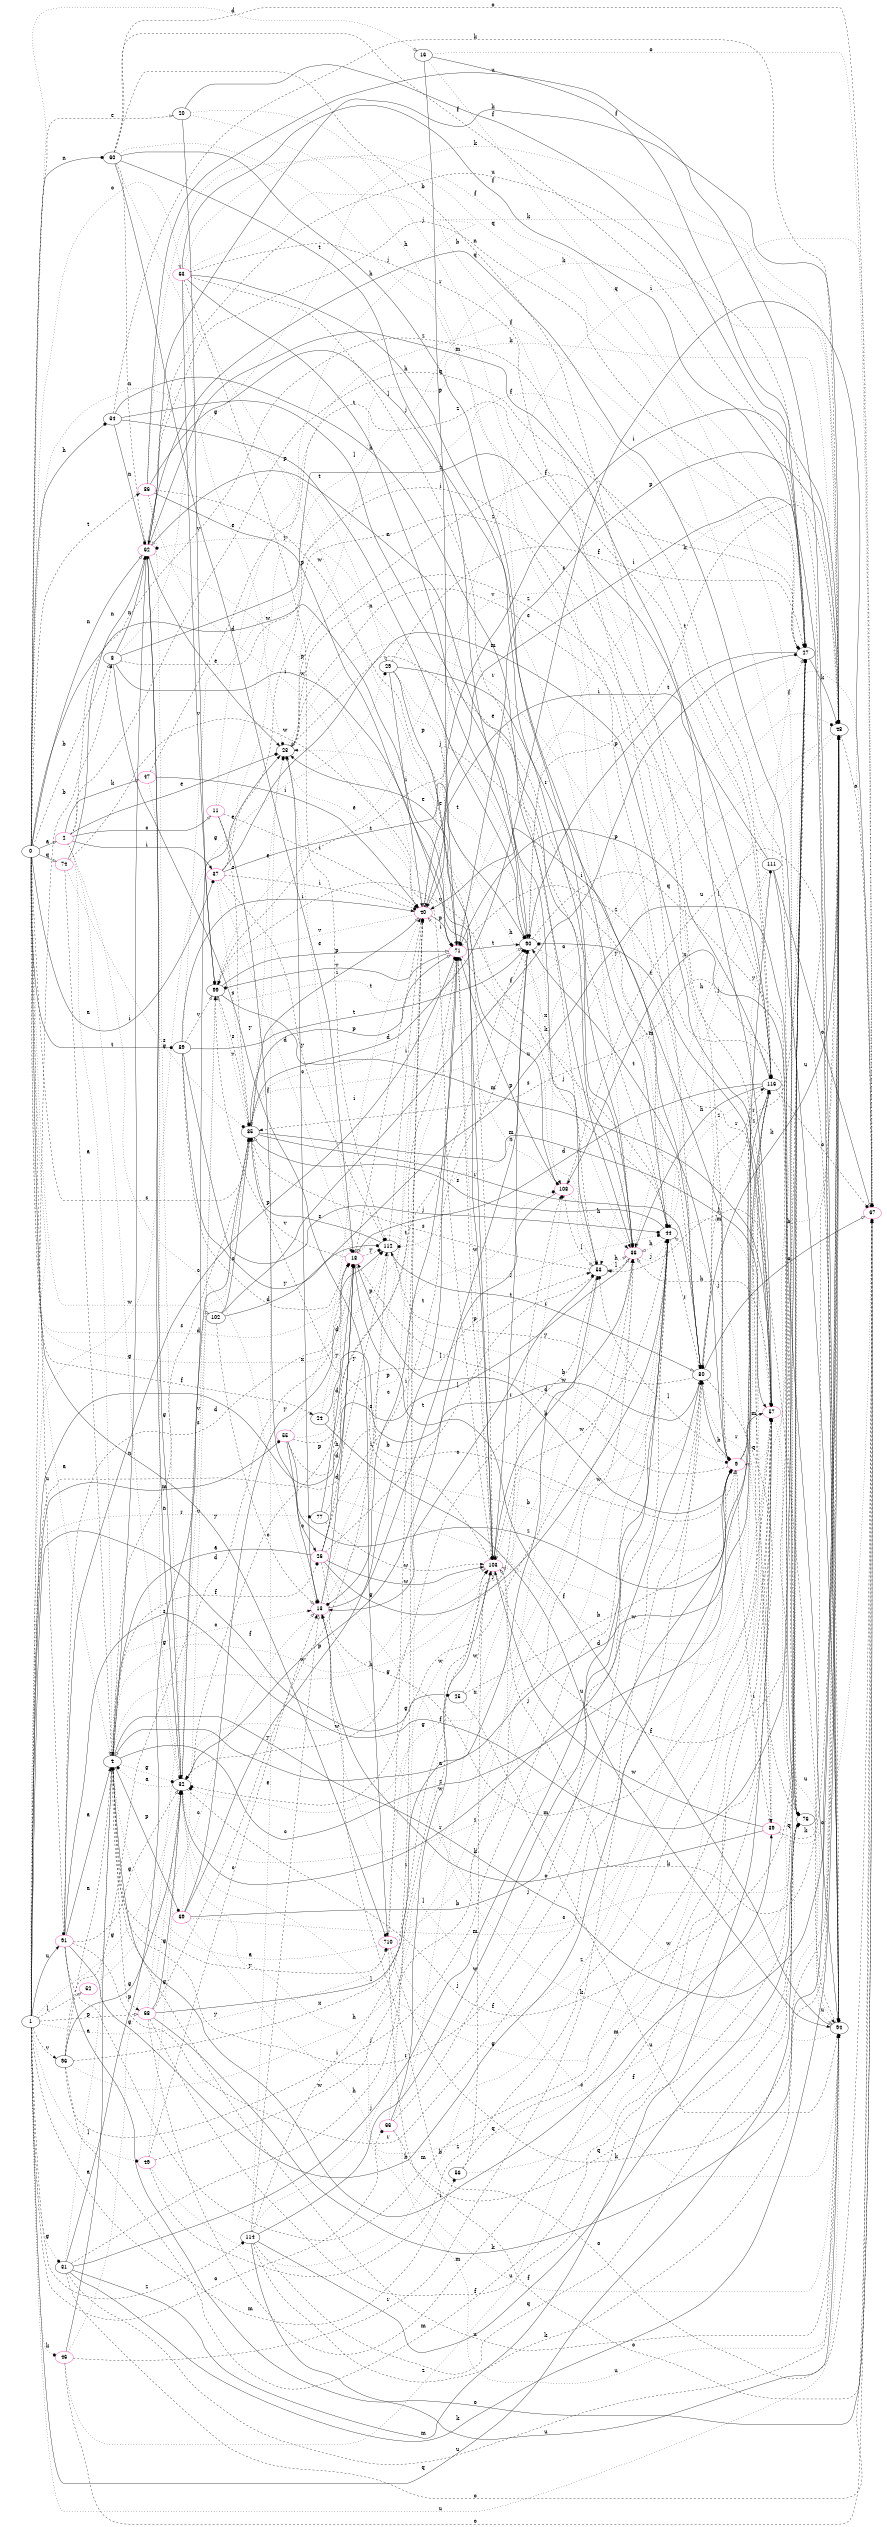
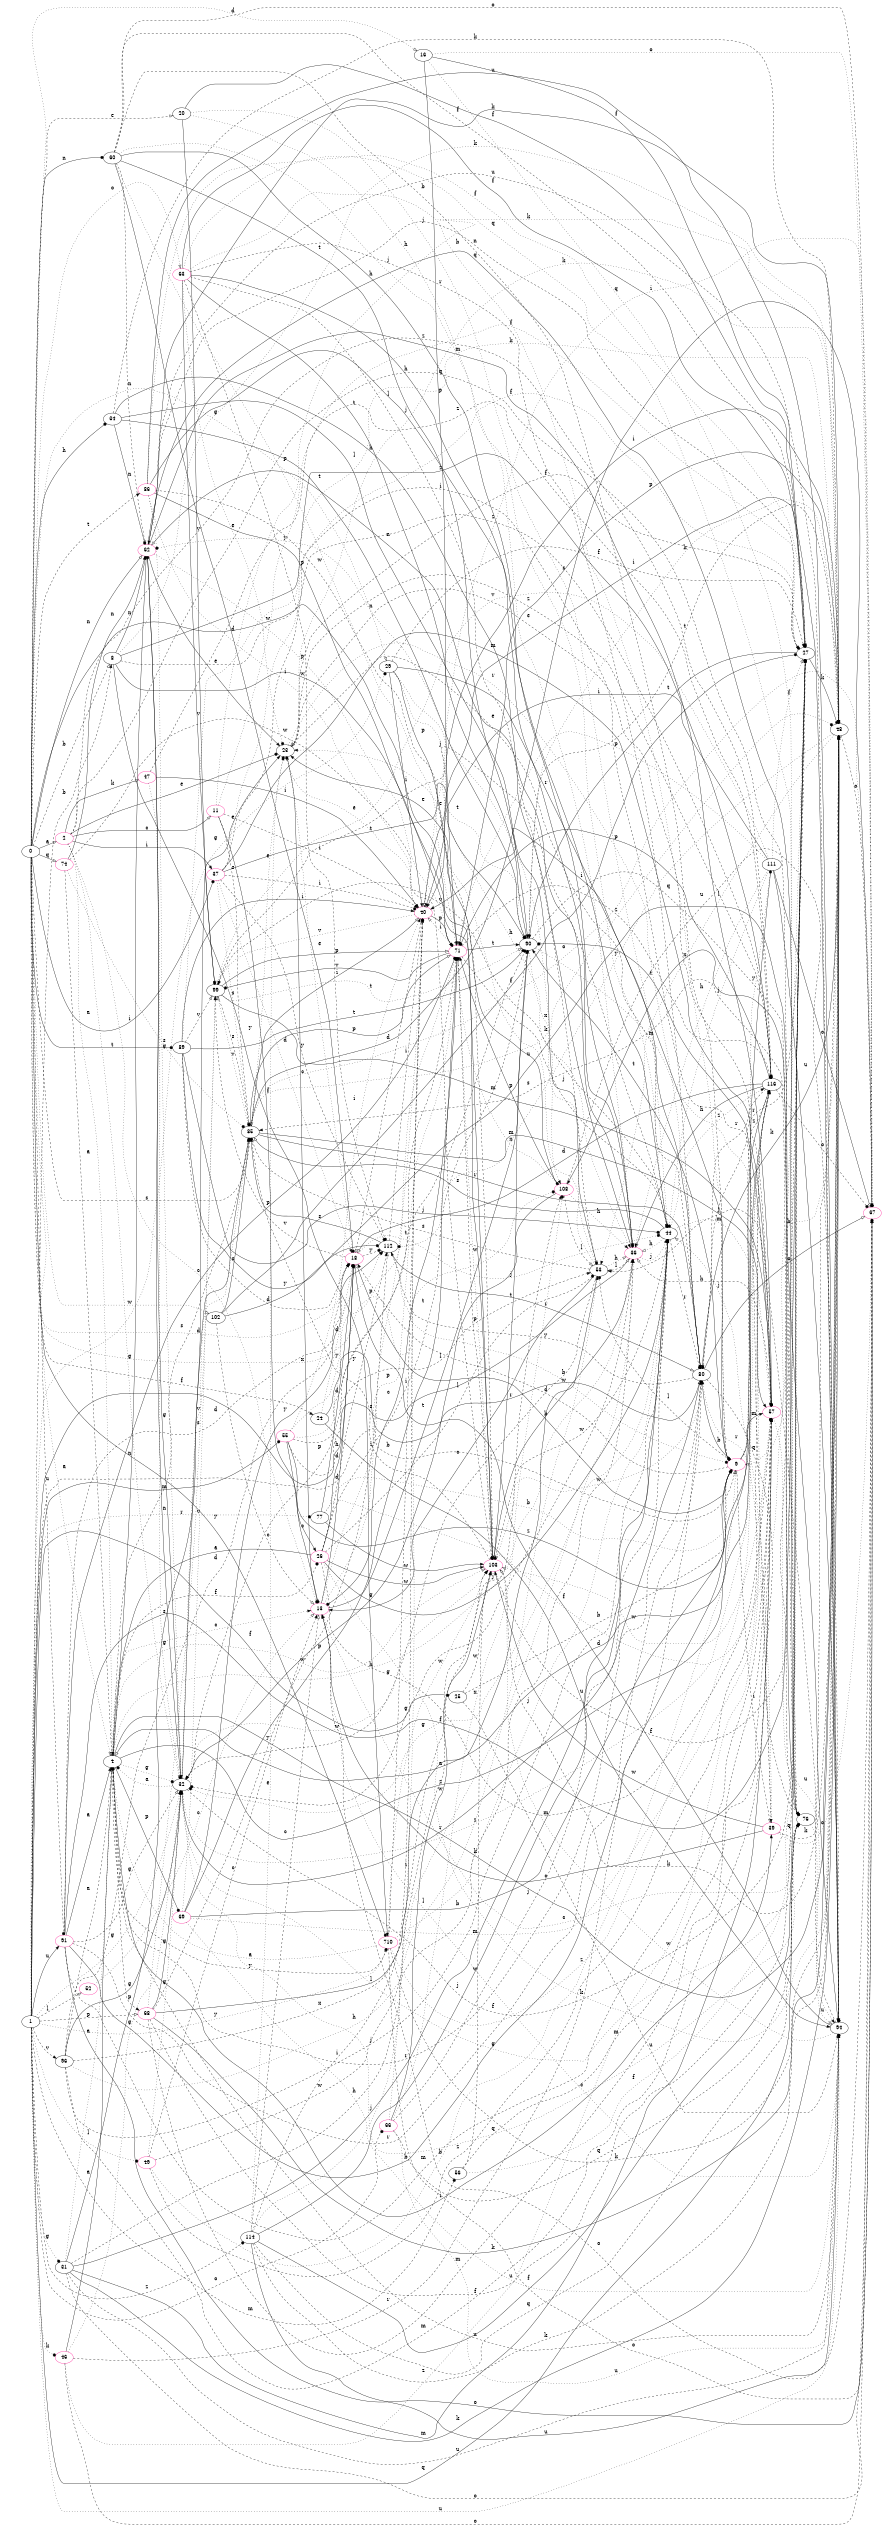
edge "44" -> "80": arrowhead onormal -> dot
edge "77" -> "103": style dashed -> solid
